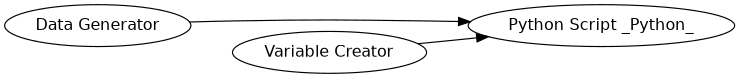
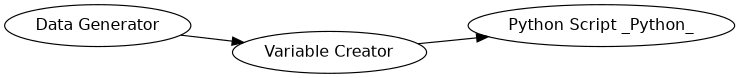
edge "Data Generator" -> "Python Script _Python_": now "Data Generator" -> "Variable Creator"
